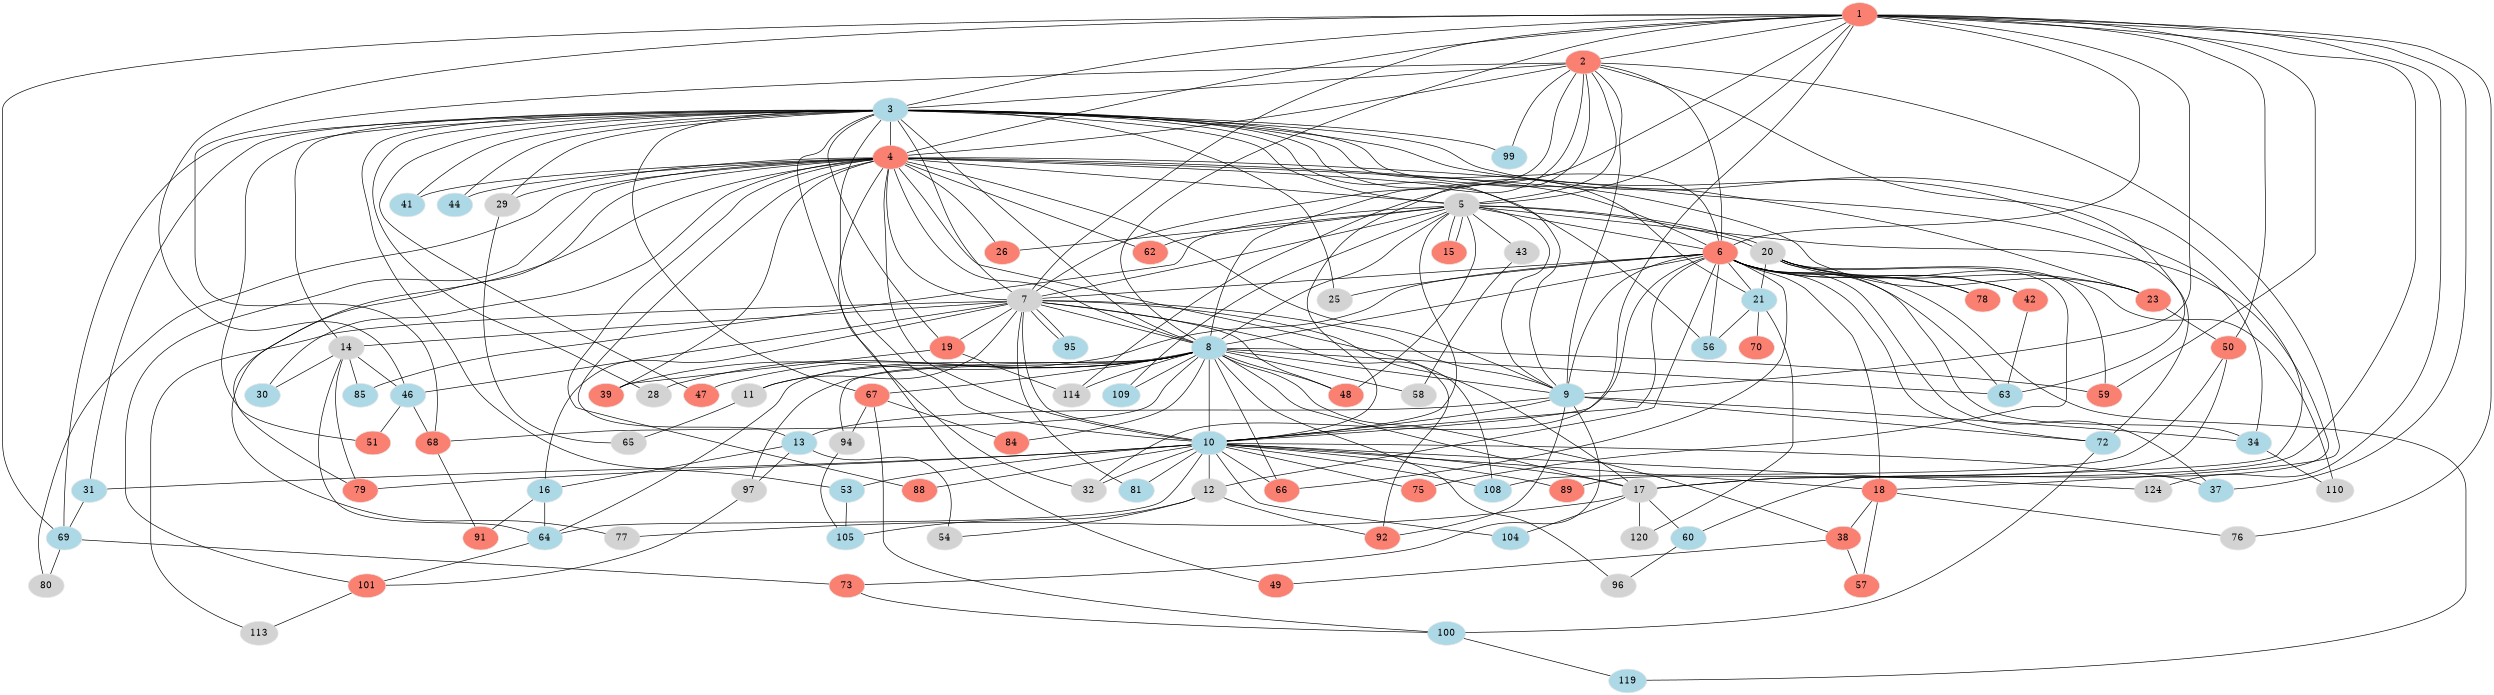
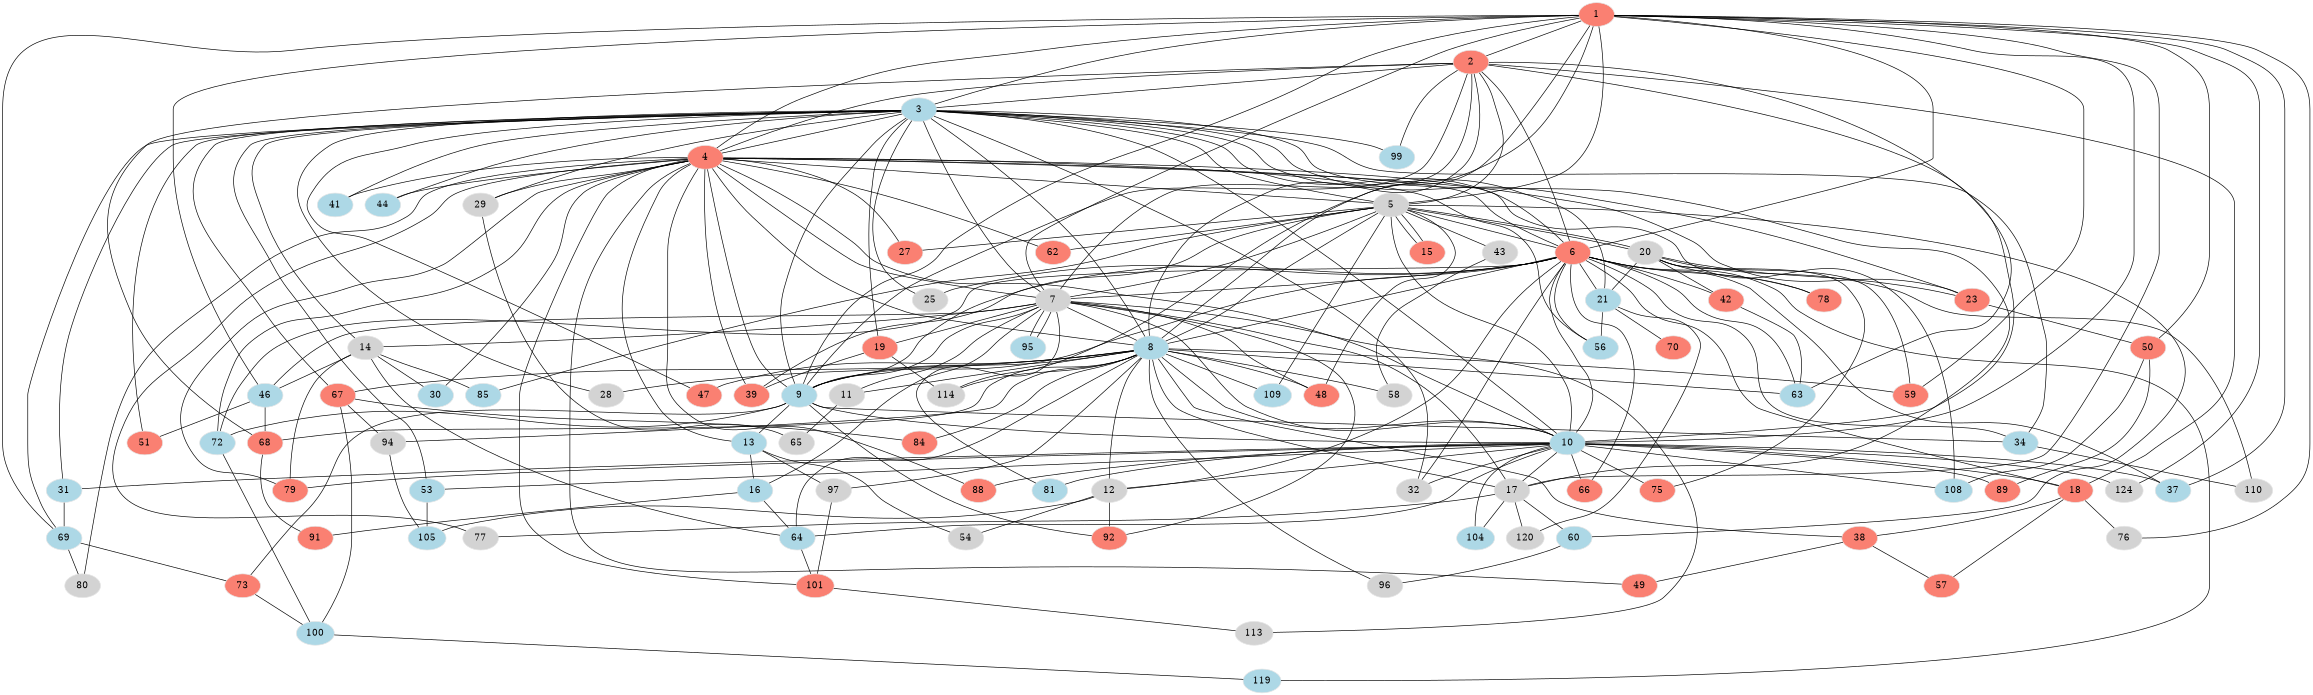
node "26": label "26" -> "27"
edge "8" -- "66": now "8" -- "12"
